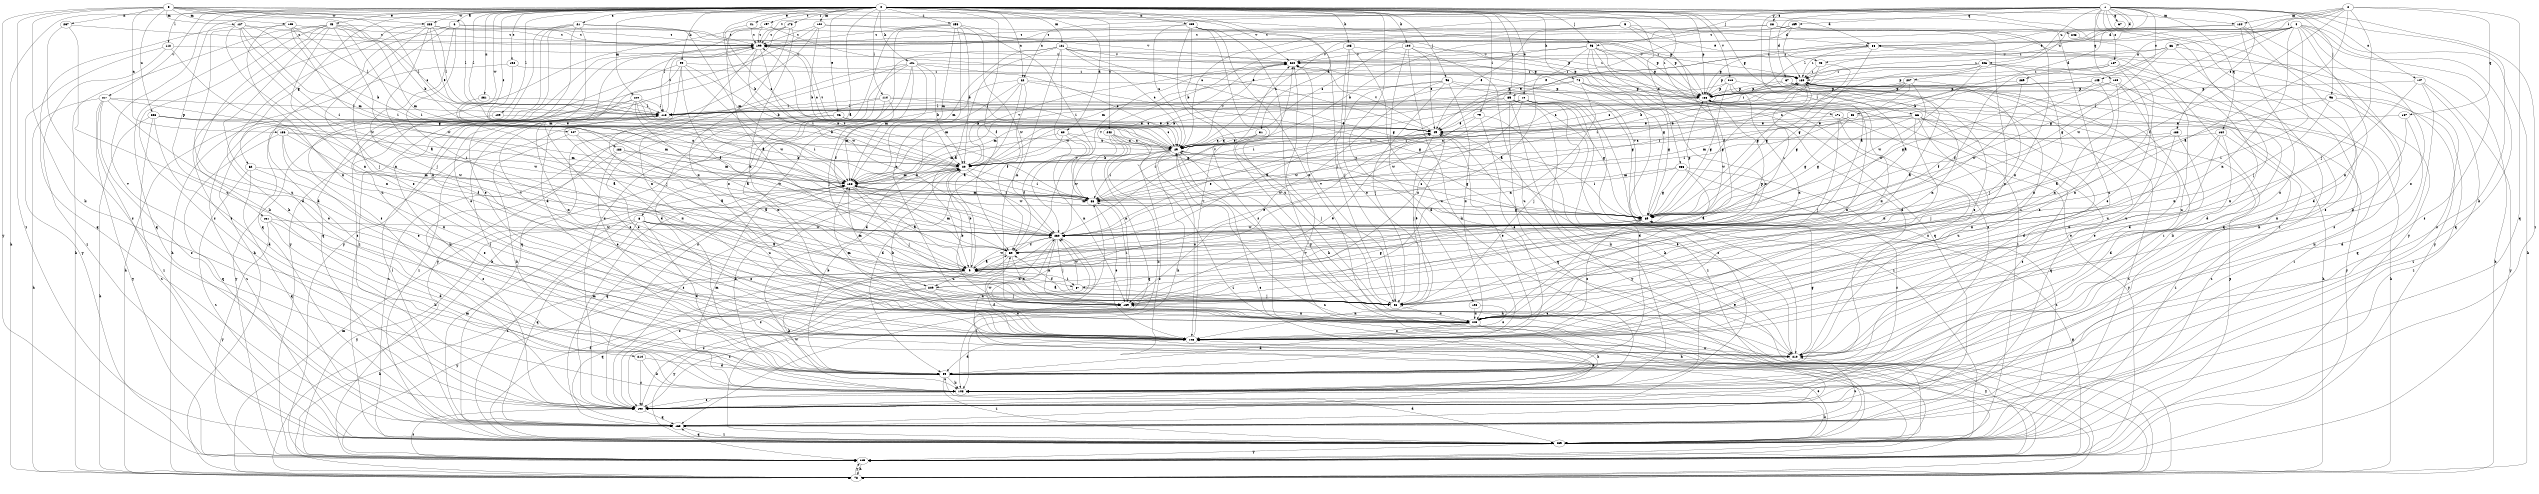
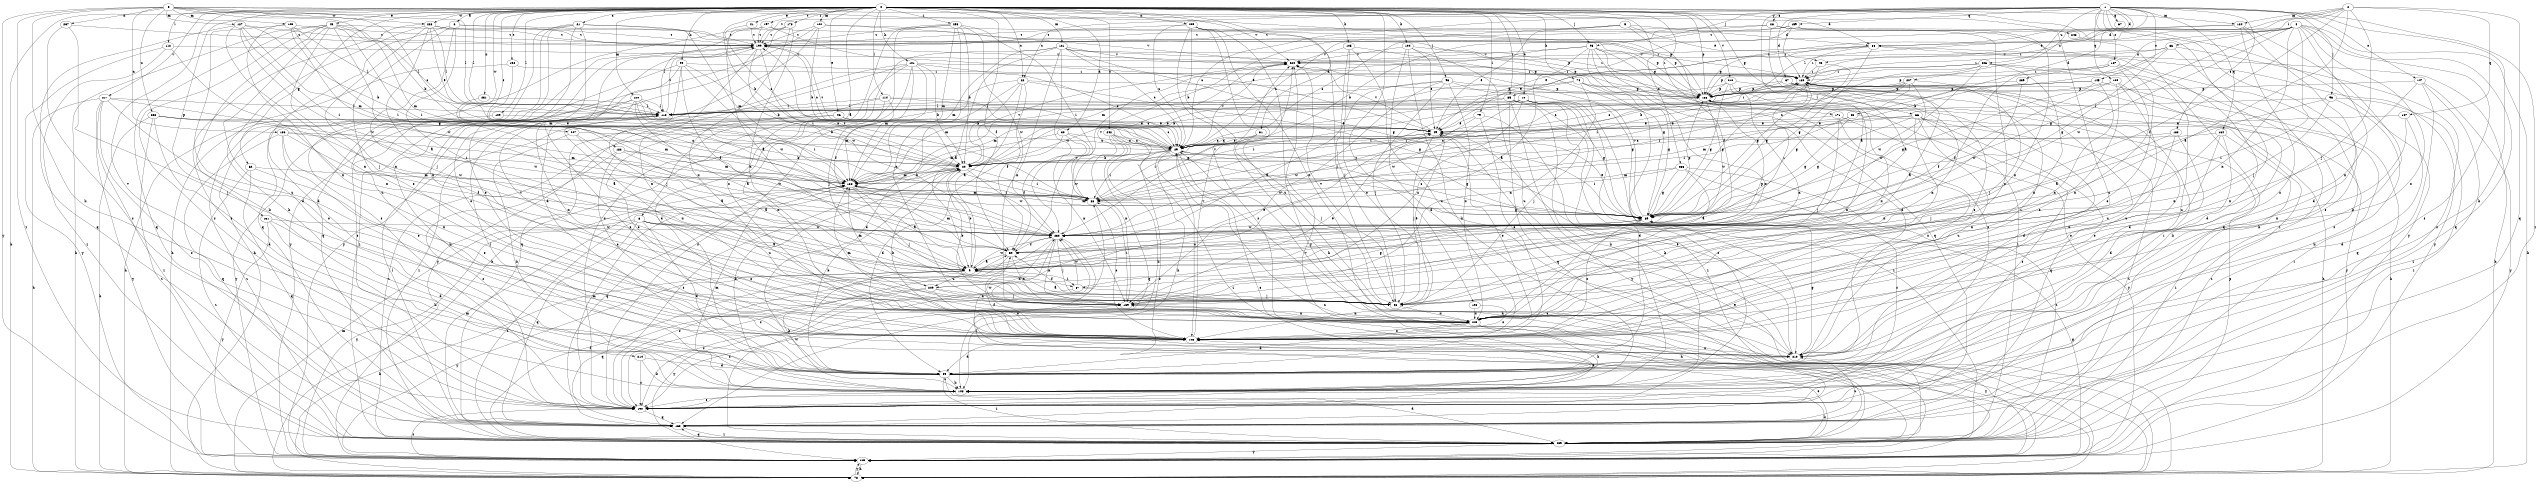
edge "230" -> "49": now "69" -> "49"
edge "237" -> "210": label "u" -> "j"
